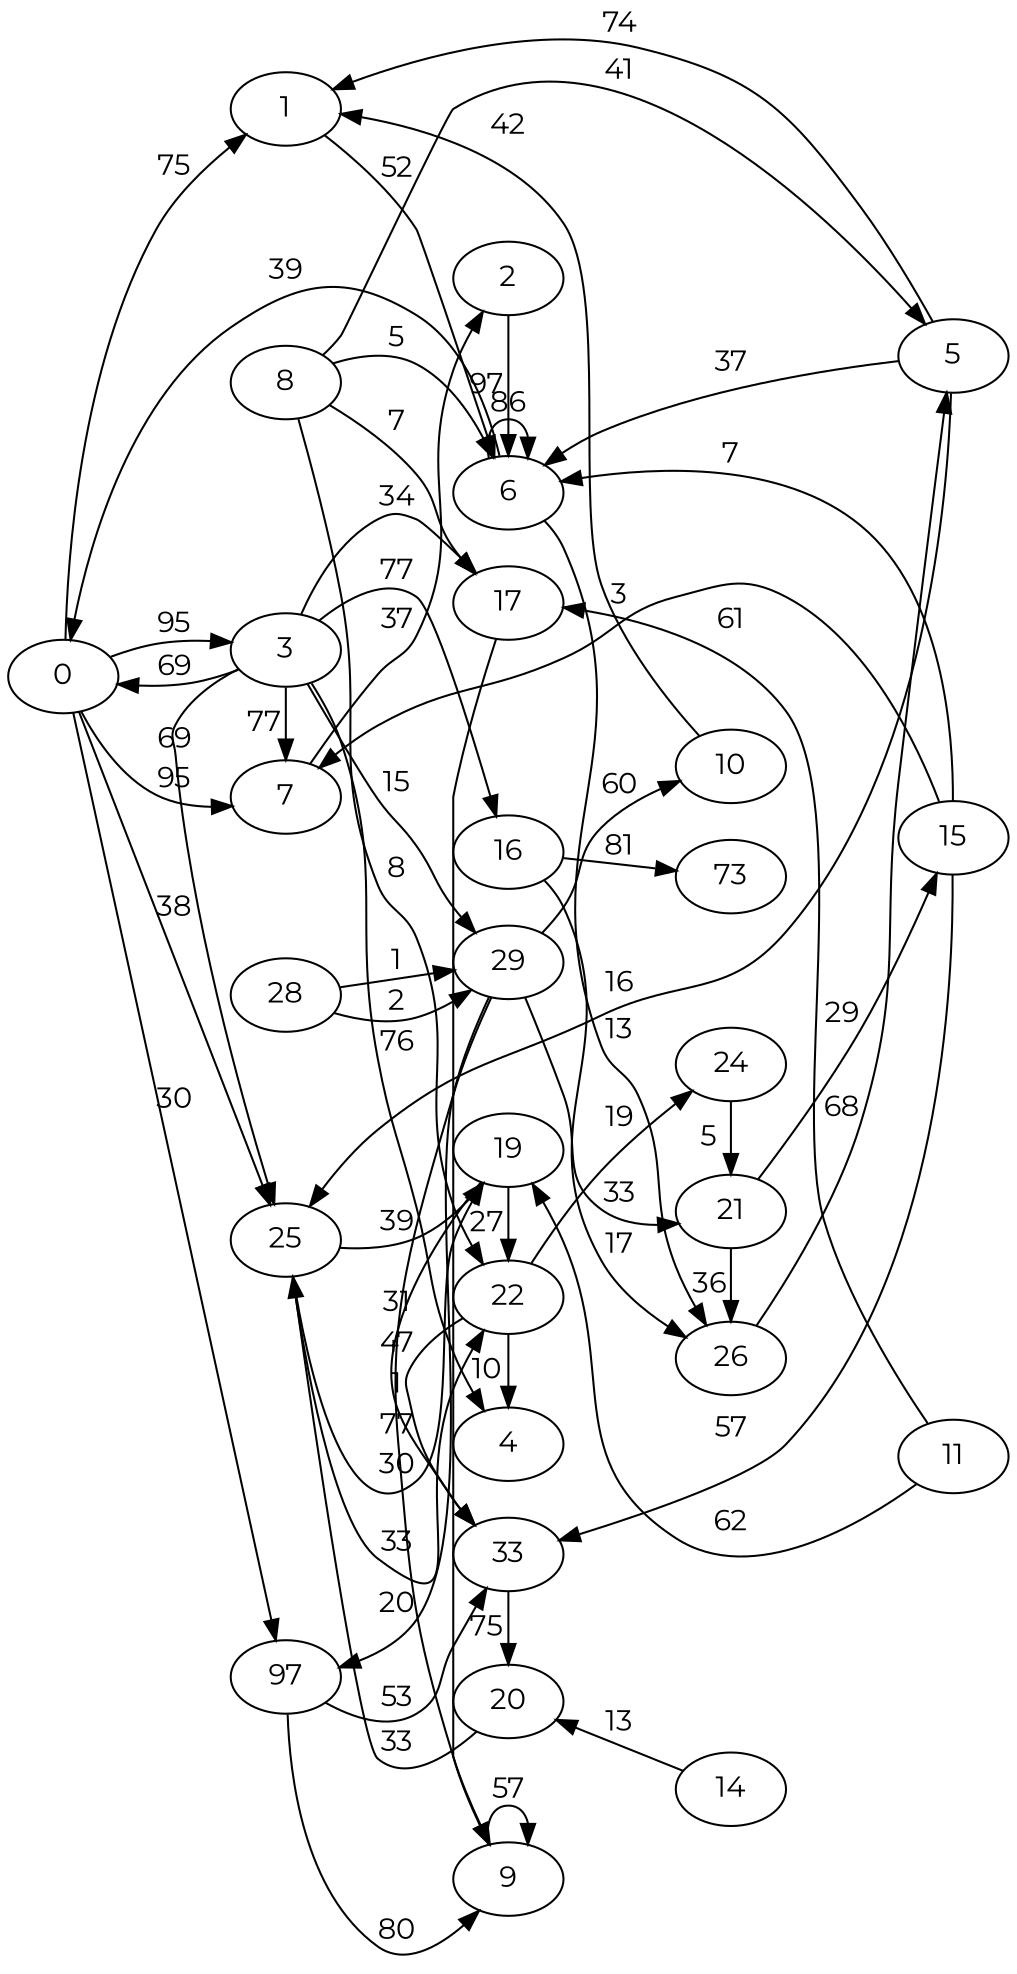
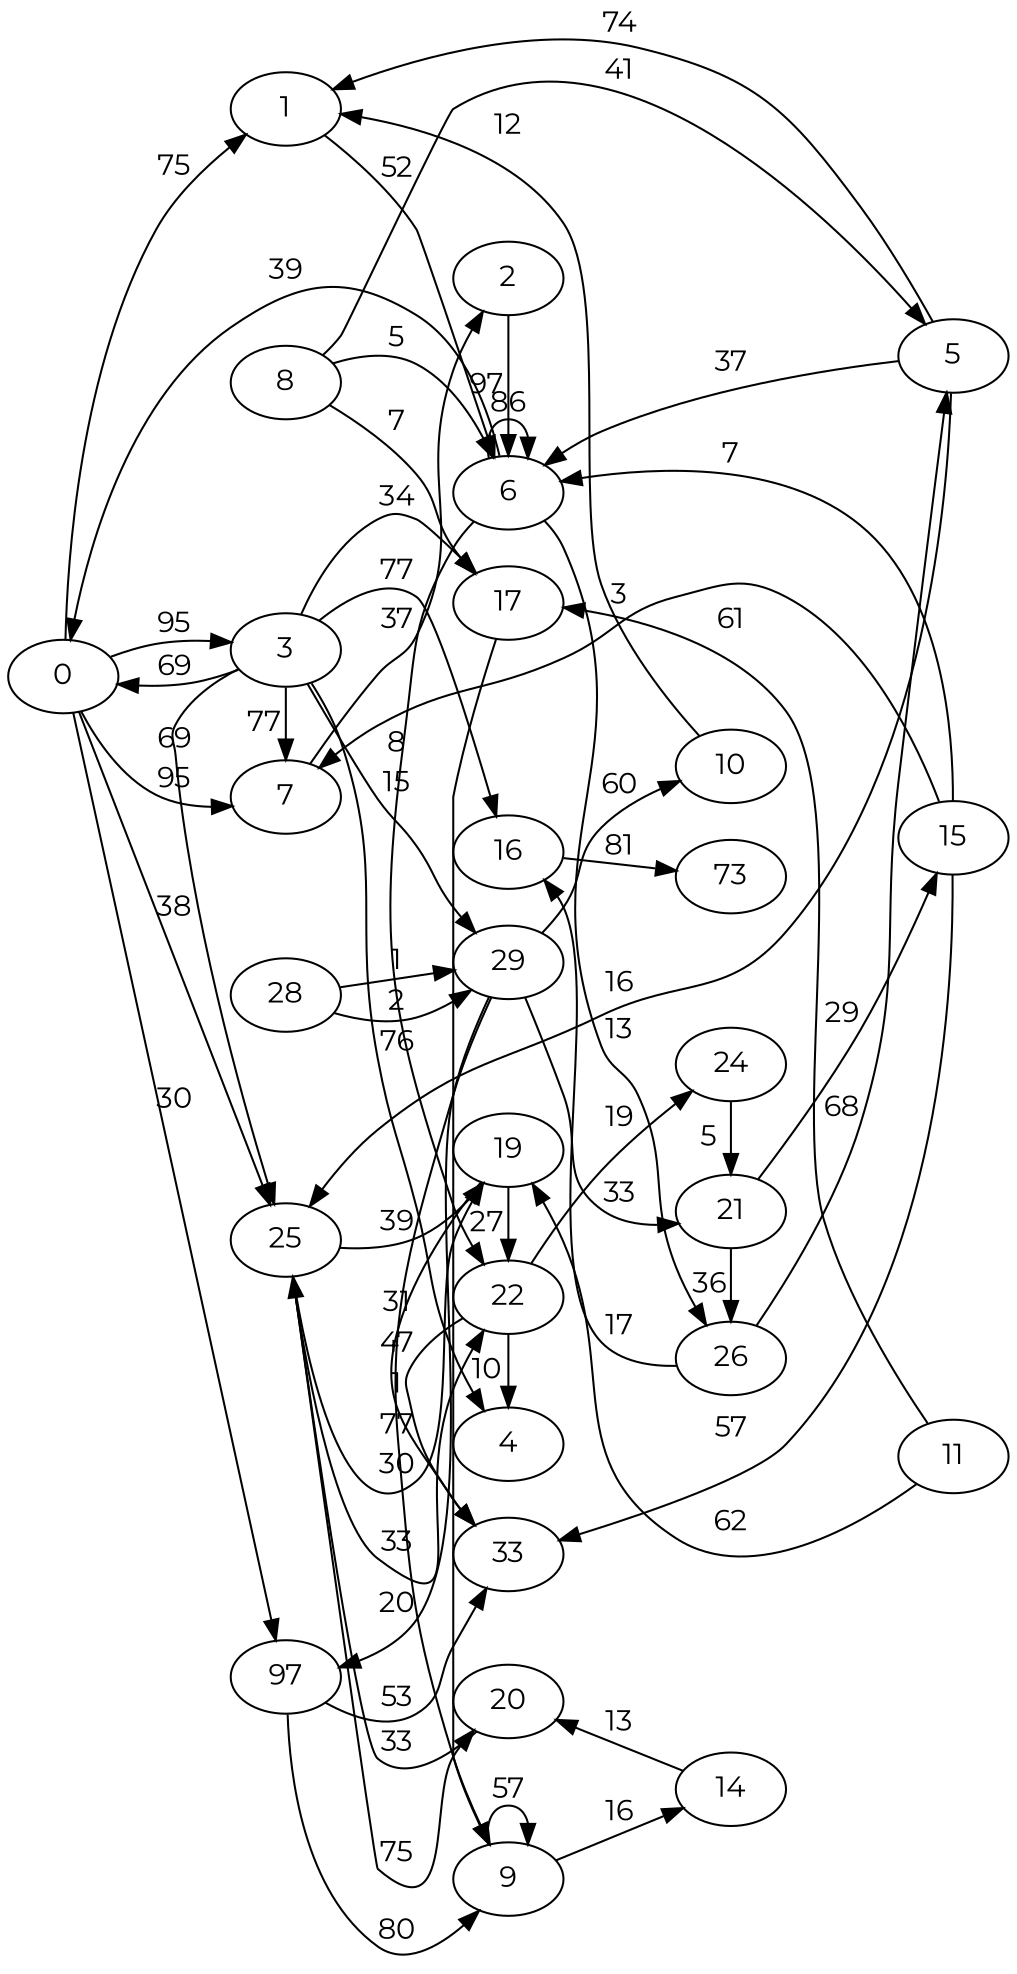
edge "10" -> "1": label "42" -> "12"
edge "8" -> "22": now "6" -> "22"
edge "16" -> "26": reversed
edge "33" -> "20": now "25" -> "20"
edge "9" -> "14": added, label "16"
